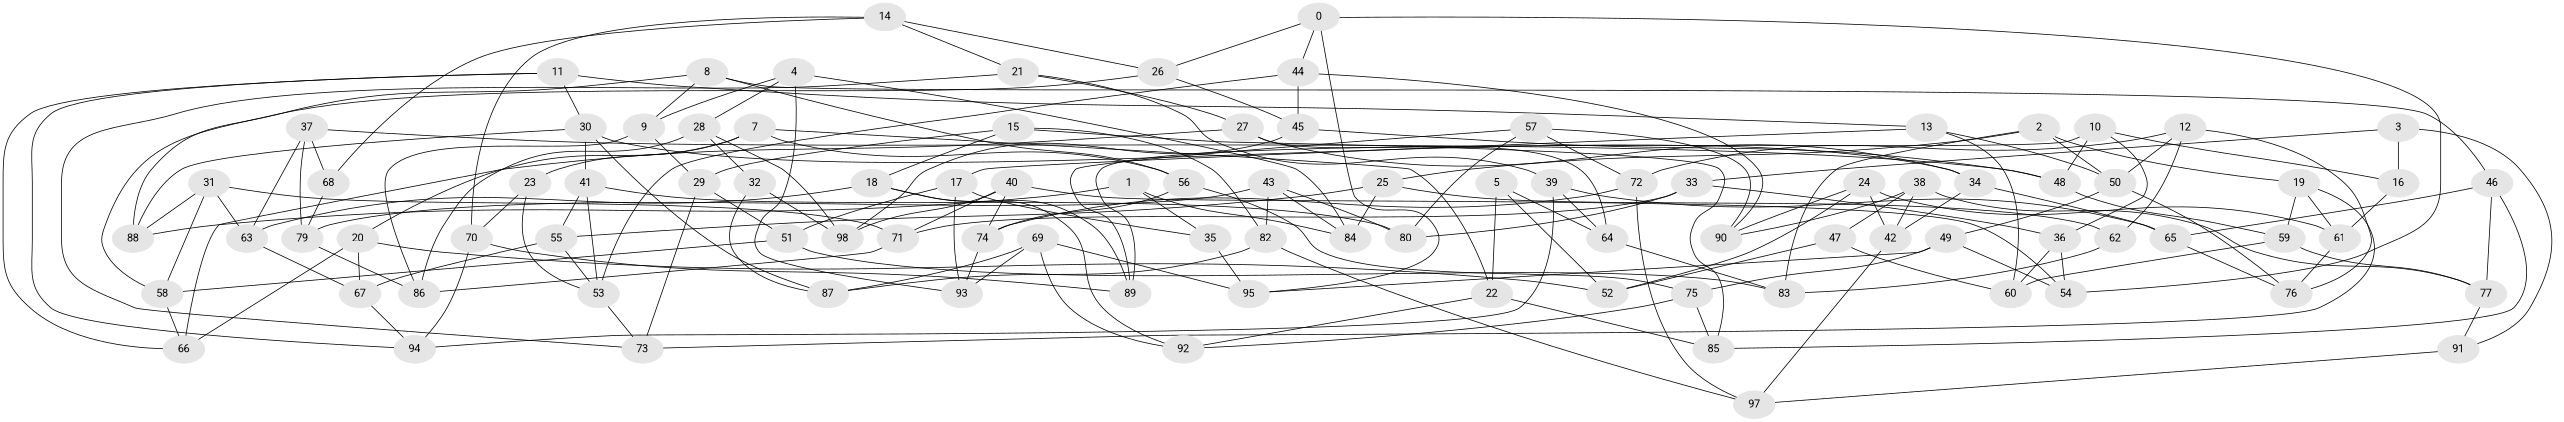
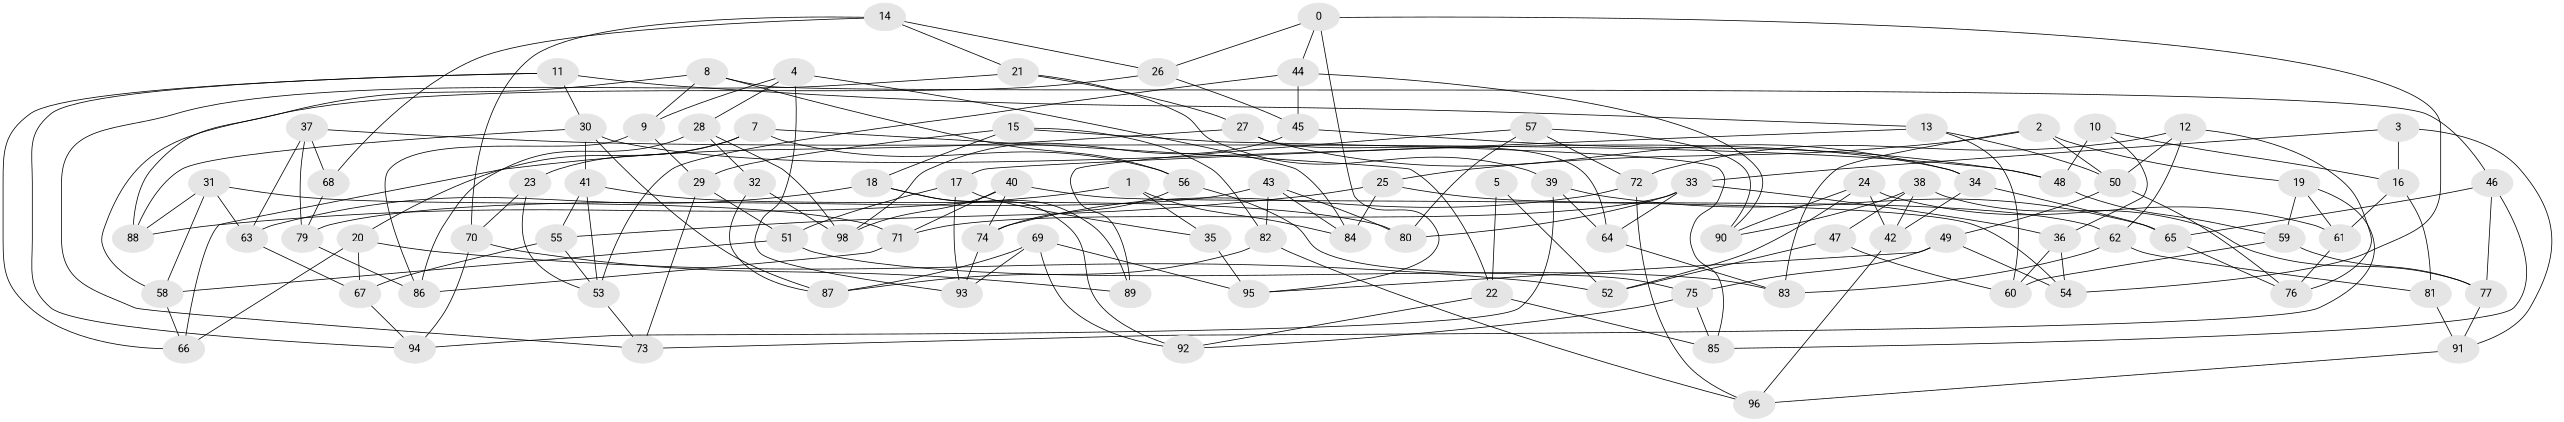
edge "10" -- "89": removed
edge "5" -- "64": now "33" -- "64"
node "81": added
node "97": label "97" -> "96"
